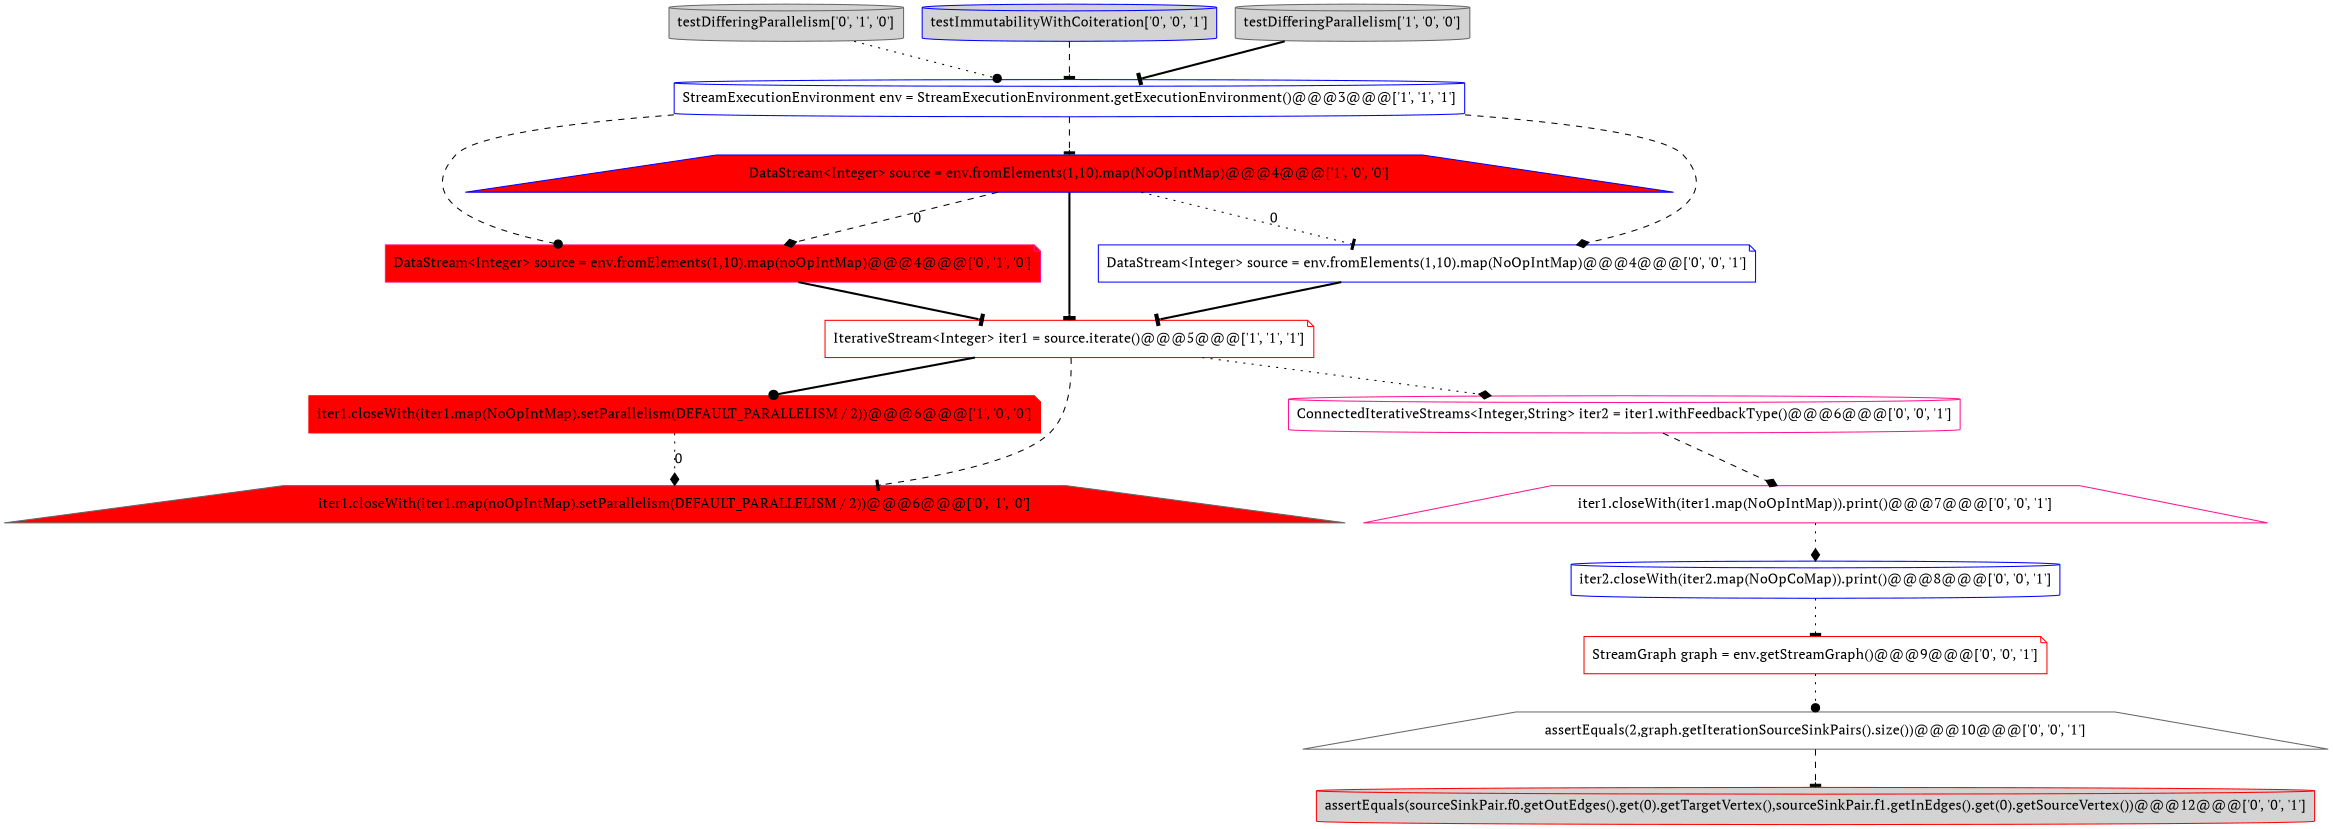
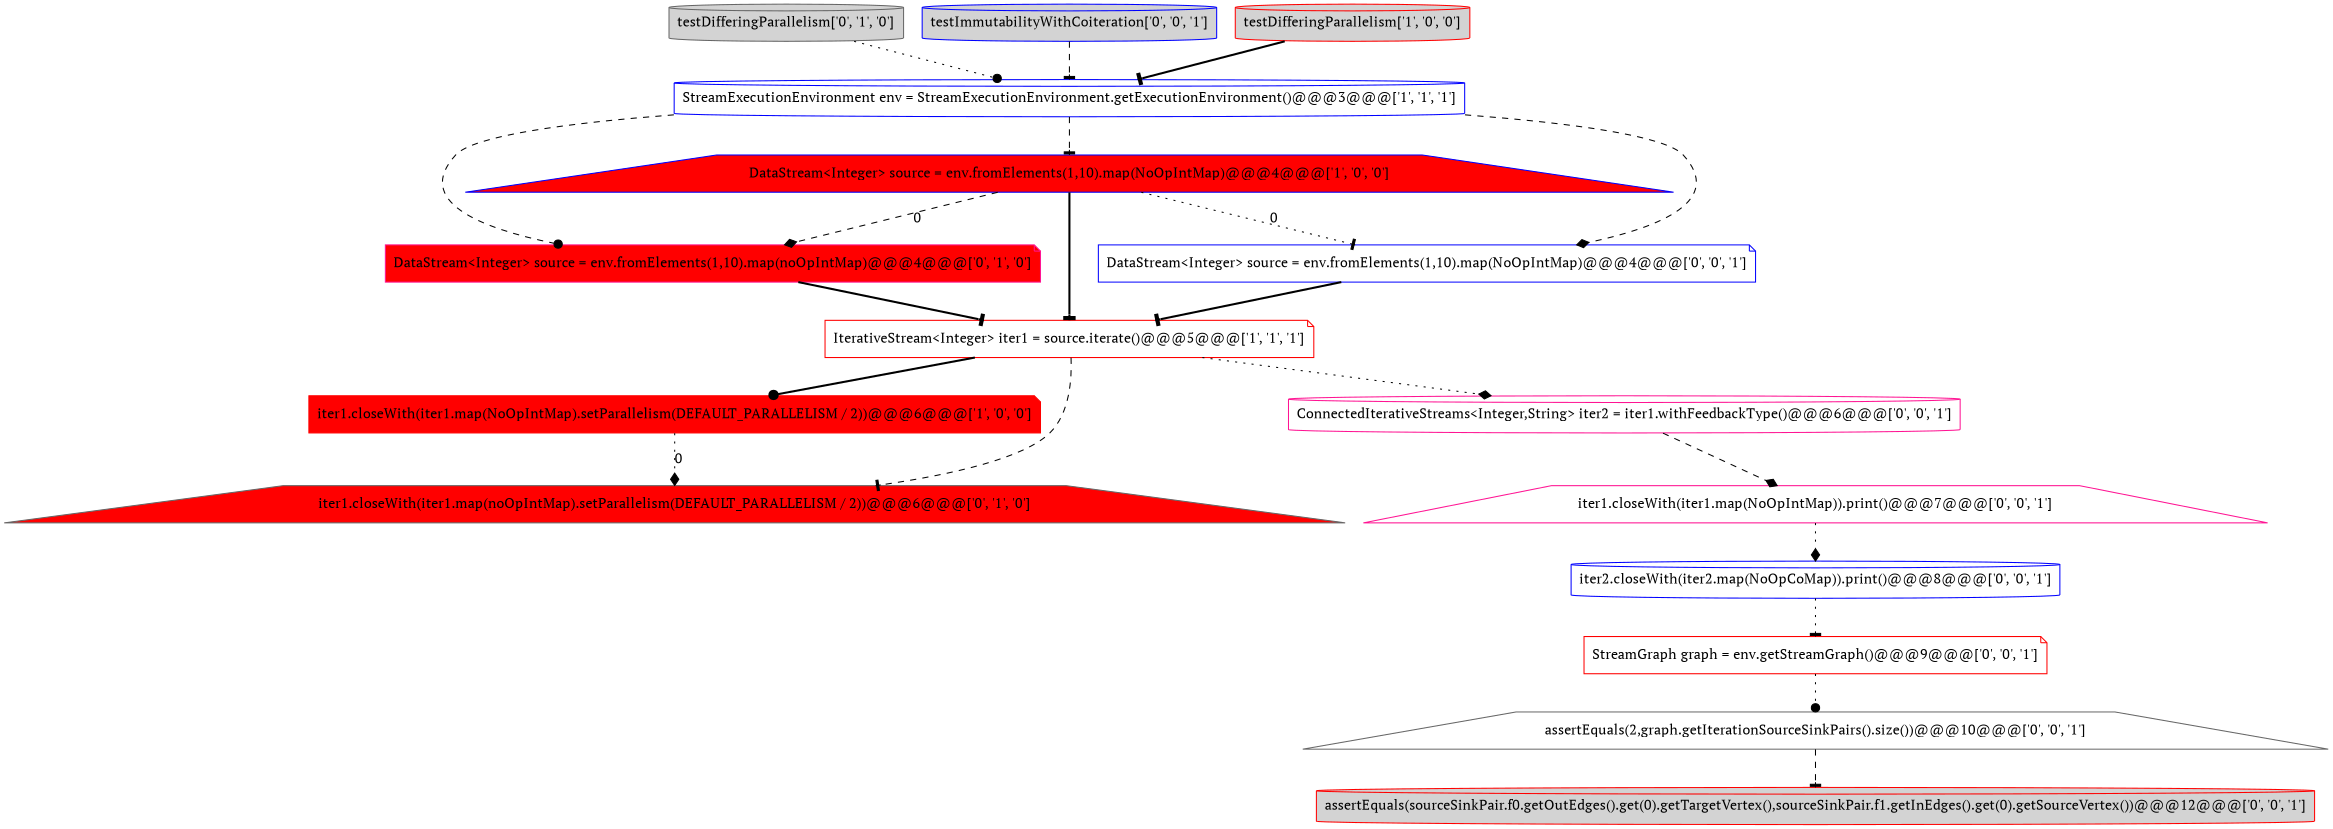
node "testDifferingParallelism['1', '0', '0']": color gray40 -> red
